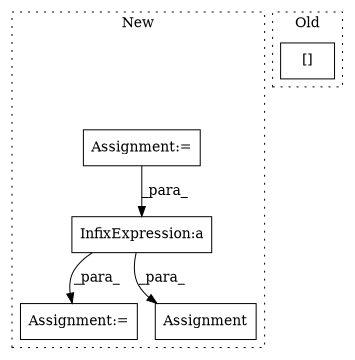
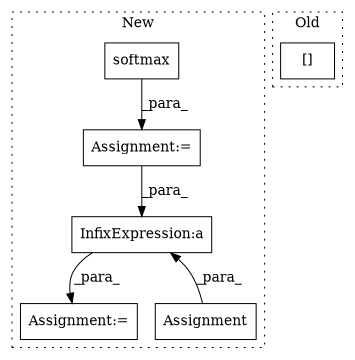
node "softmax": added
edge "InfixExpression:a" -> "Assignment": reversed
